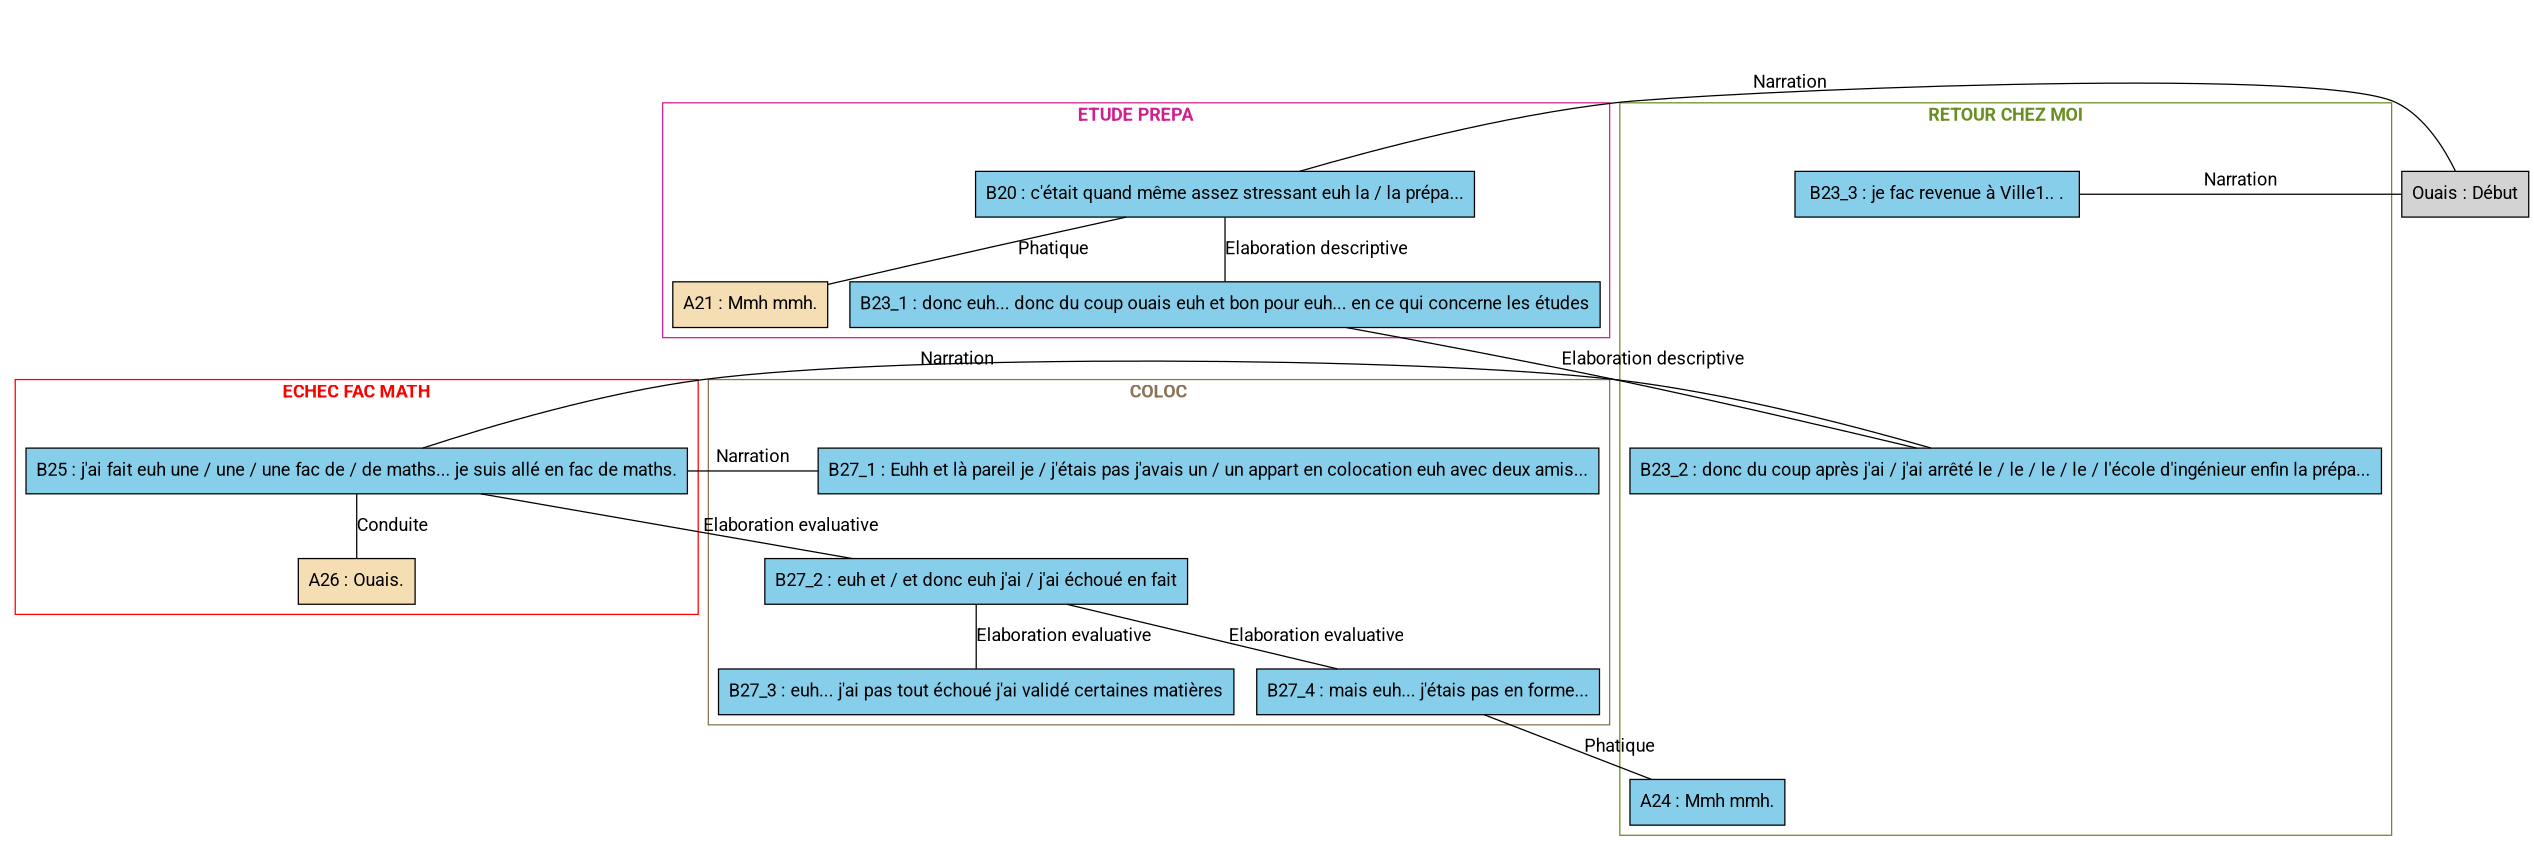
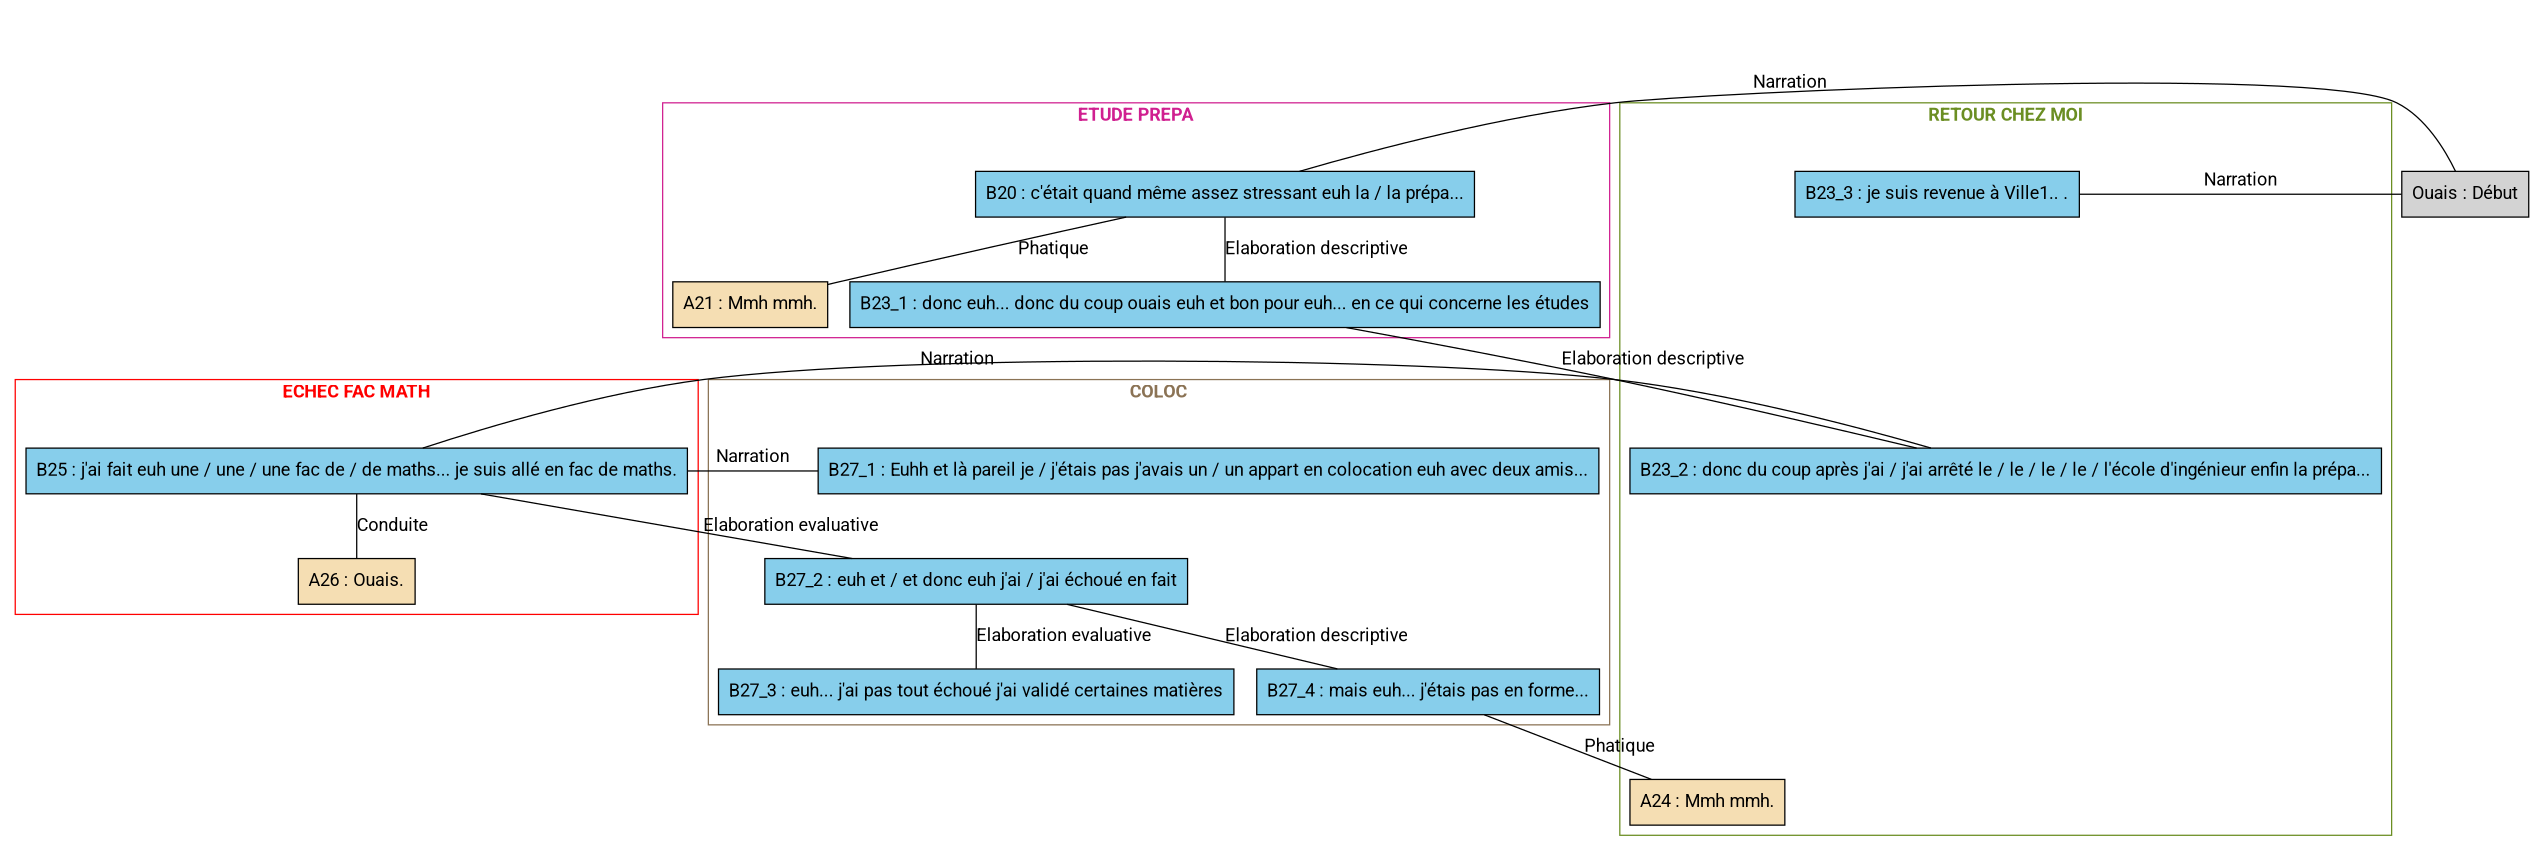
node "B23_3 : je fac revenue à Ville1.. .": label "B23_3 : je fac revenue à Ville1.. ." -> "B23_3 : je suis revenue à Ville1.. ."
edge "B27_2 : euh et / et donc euh j'ai / j'ai échoué en fait" -- "B27_4 : mais euh... j'étais pas en forme...": label "Elaboration evaluative" -> "Elaboration descriptive"
node "A24 : Mmh mmh.": fillcolor skyblue -> wheat
